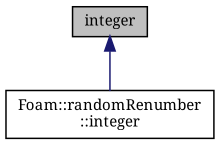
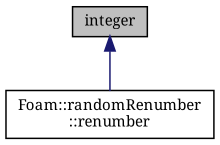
node "Foam::randomRenumber ::integer": label "Foam::randomRenumber ::integer" -> "Foam::randomRenumber ::renumber"
